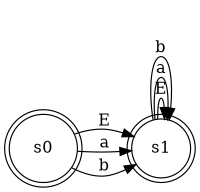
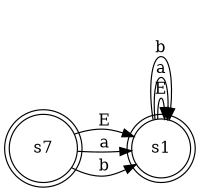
node "s0": label "s0" -> "s7"
